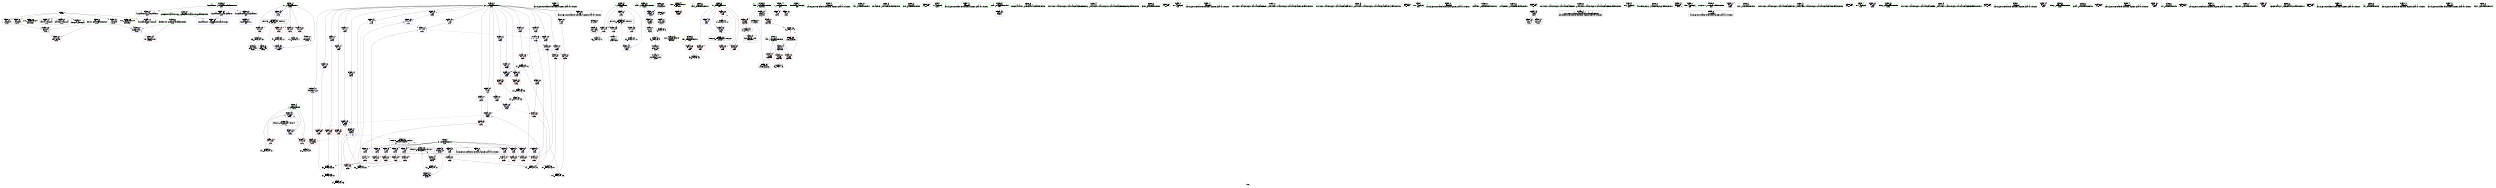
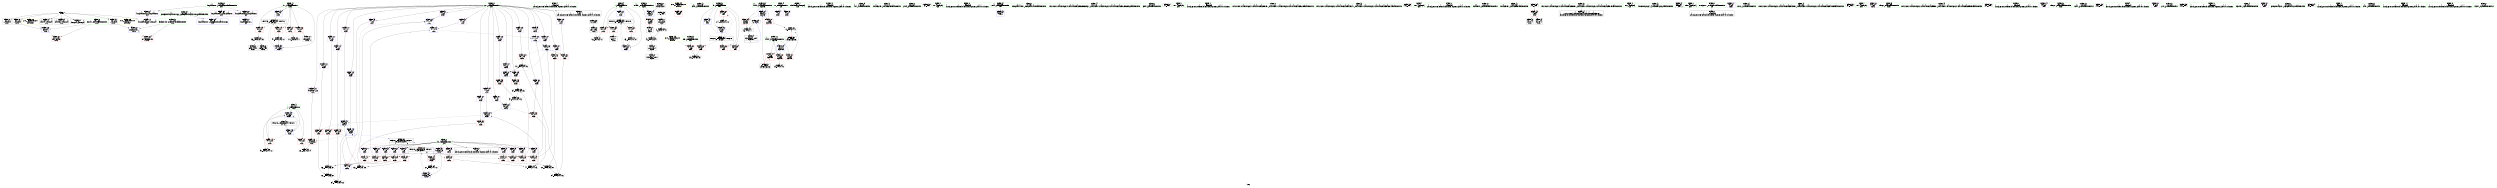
node "NodeID: 77": text "_Z2instruction" -> "_Z2tcv"
